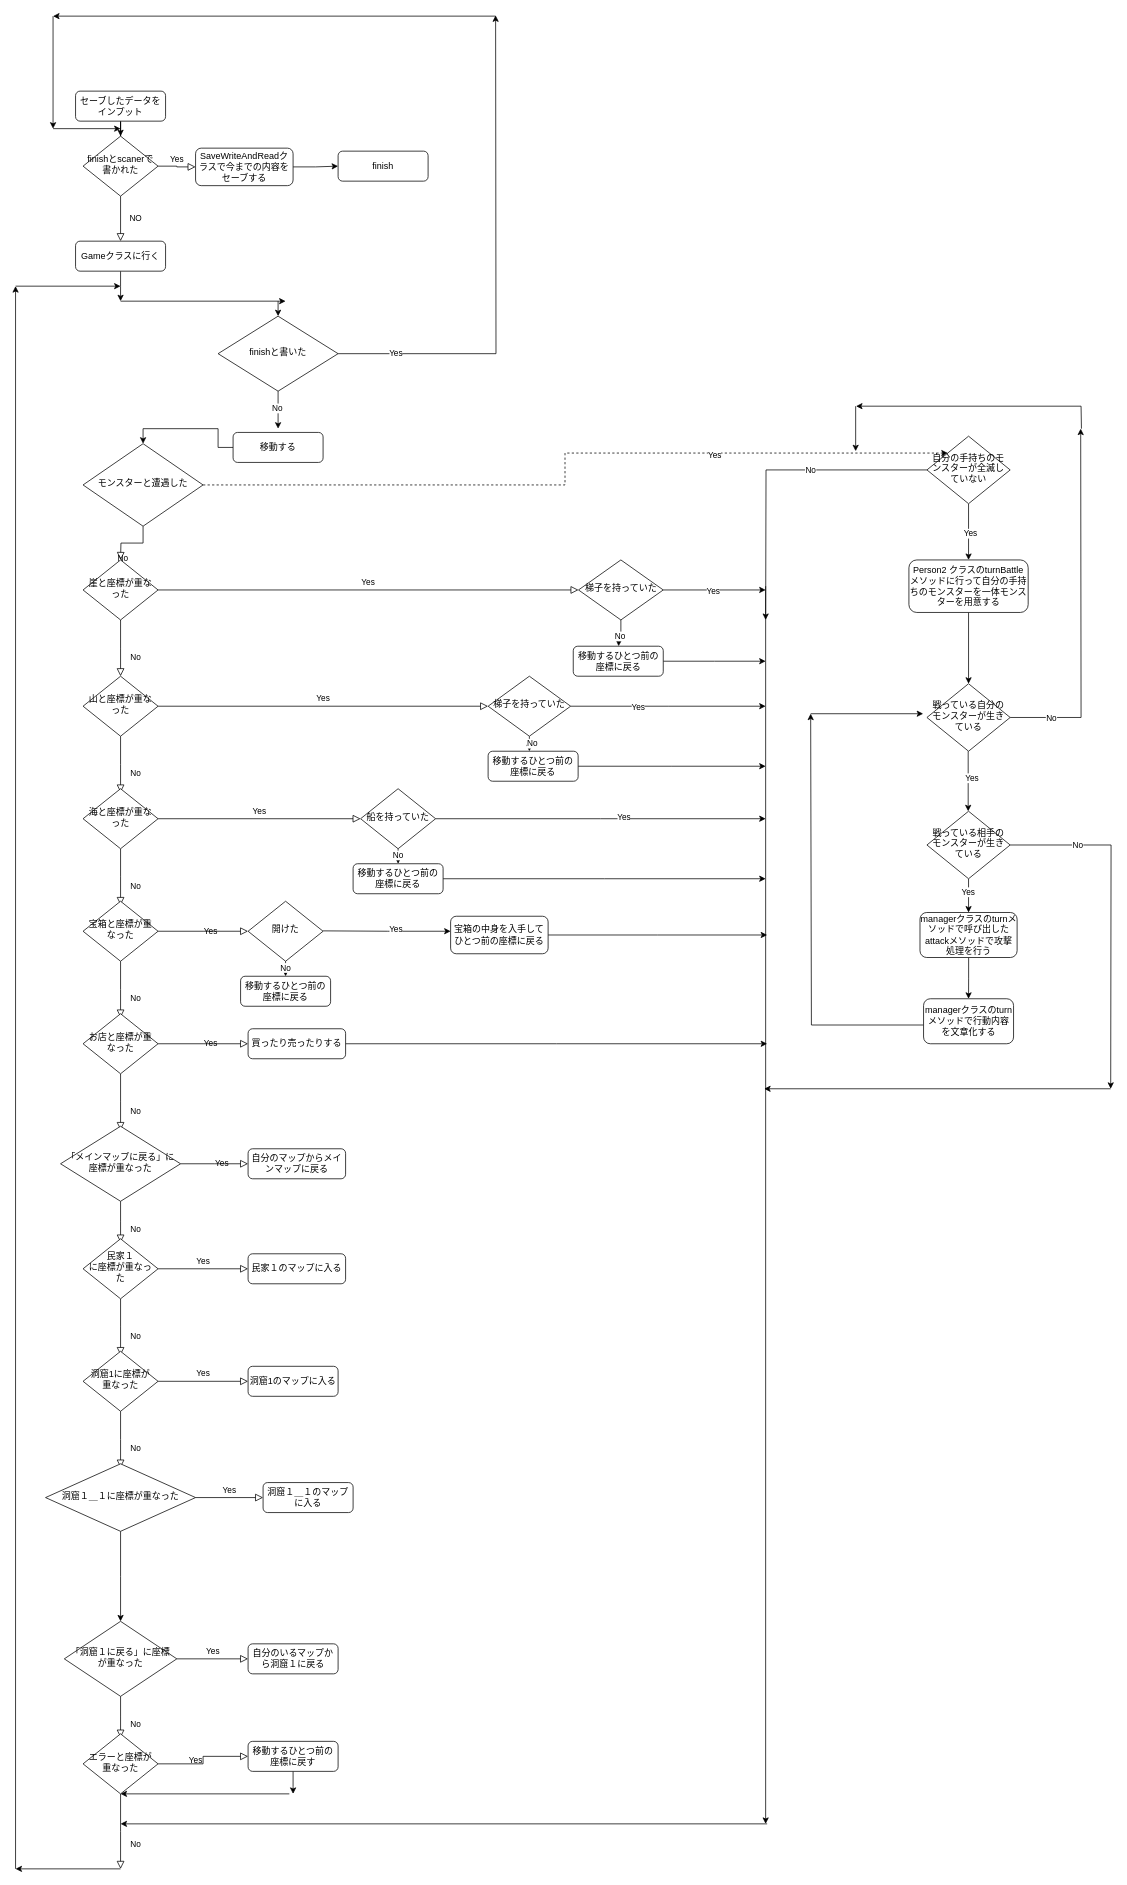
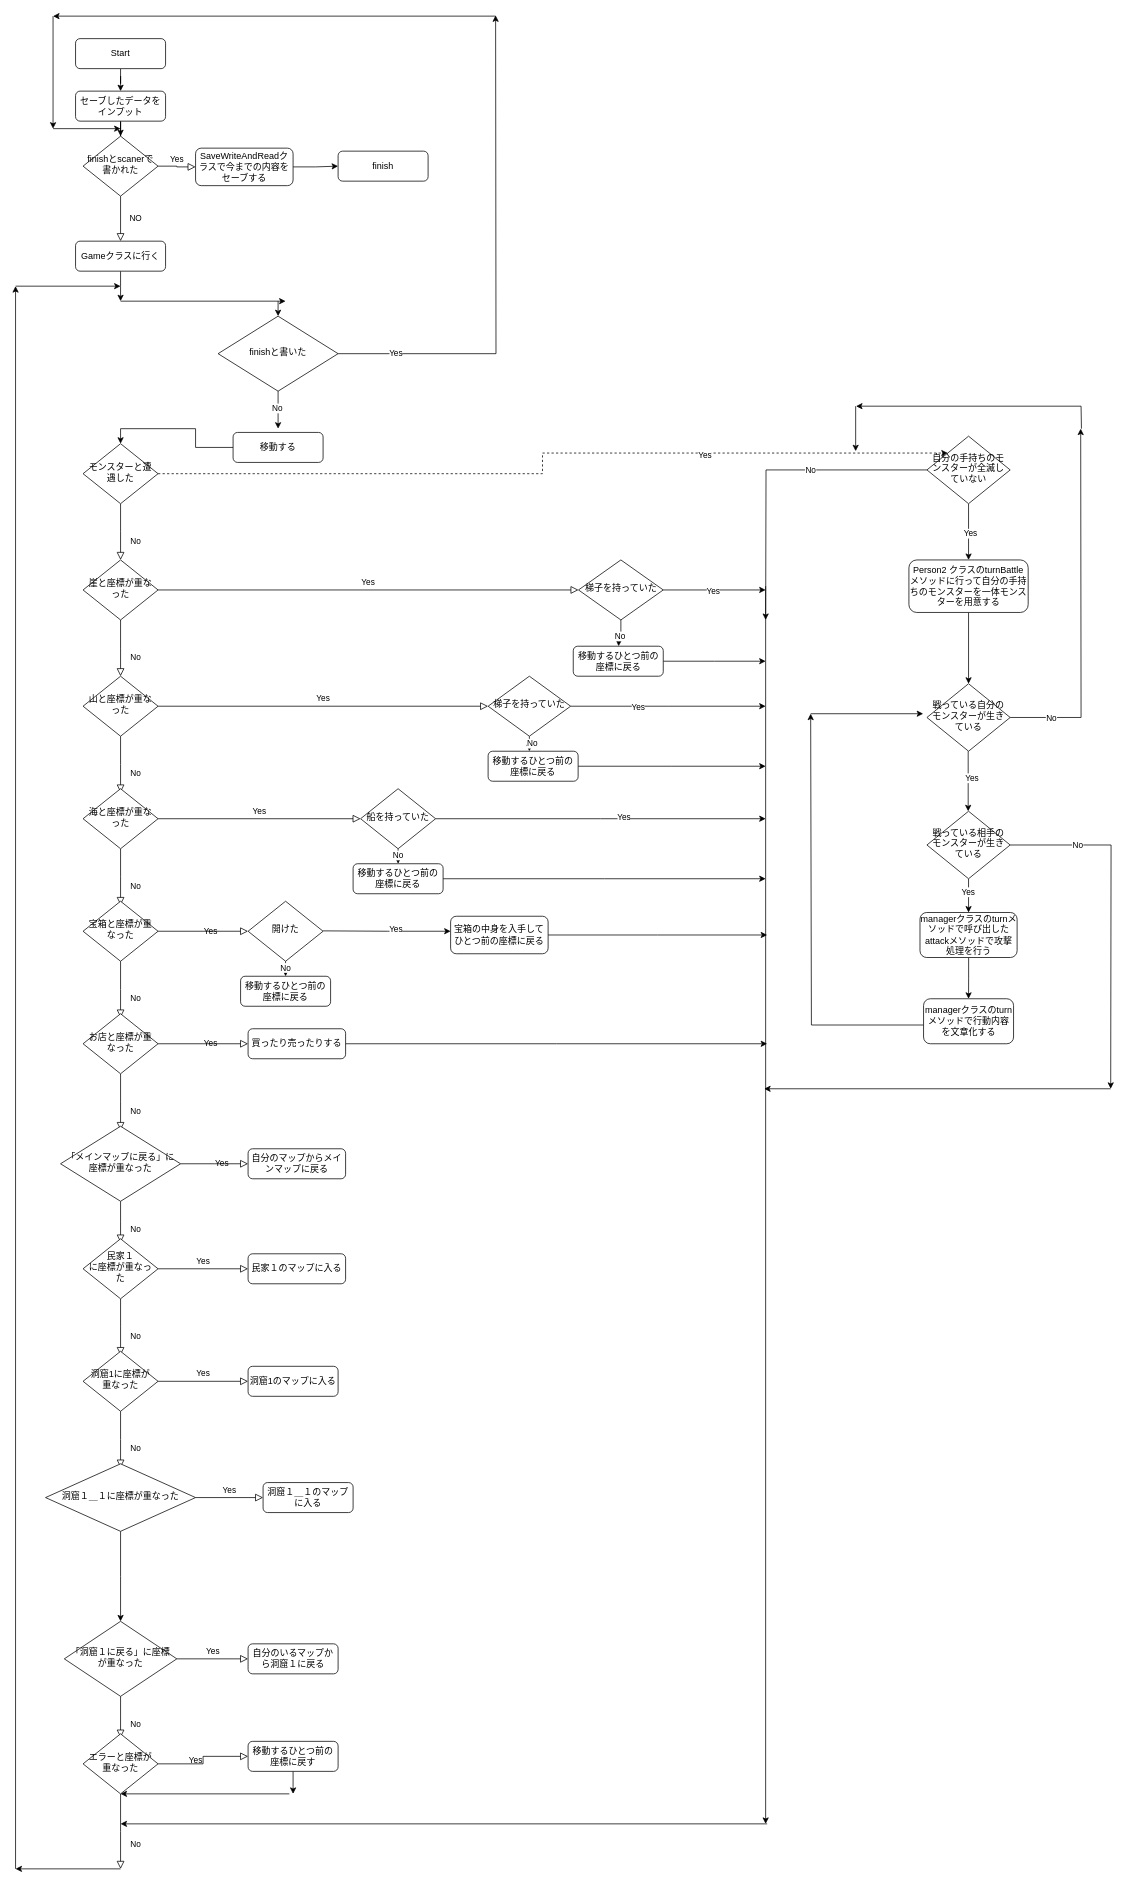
node "Start": added
edge "Start" -> "セーブしたデータをインプット": added
node "モンスターと遭遇した": size 120x83 -> 75x60
